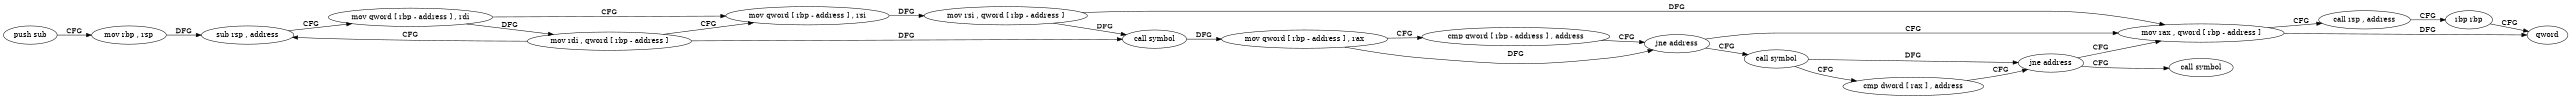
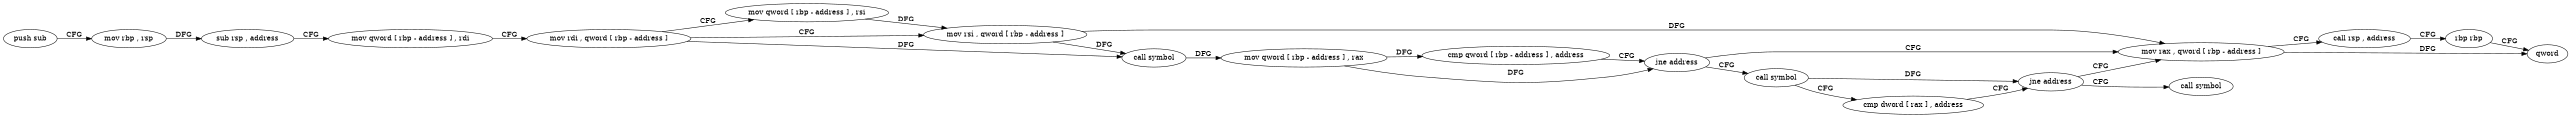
edge "mov qword [ rbp - address ] , rdi" -> "mov qword [ rbp - address ] , rsi": removed, label "CFG"
edge "mov qword [ rbp - address ] , rdi" -> "mov rdi , qword [ rbp - address ]": label "DFG" -> "CFG"
edge "mov qword [ rbp - address ] , rax" -> "cmp qword [ rbp - address ] , address": label "CFG" -> "DFG"
edge "mov rdi , qword [ rbp - address ]" -> "sub rsp , address": now "mov rdi , qword [ rbp - address ]" -> "mov rsi , qword [ rbp - address ]"
